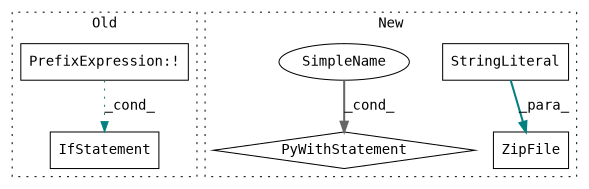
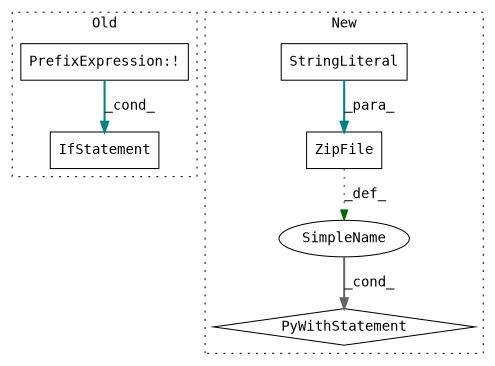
edge "PrefixExpression:!" -> "IfStatement": style dotted -> bold
edge "ZipFile" -> "SimpleName": added, label "_def_"
